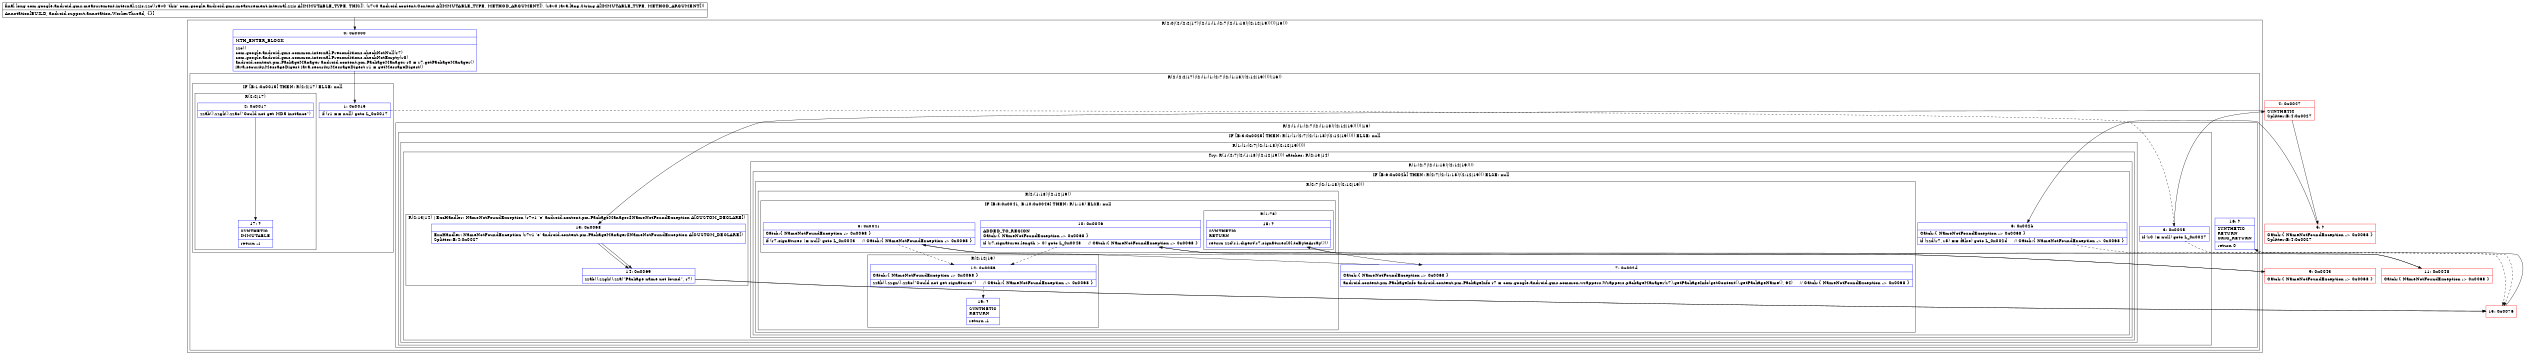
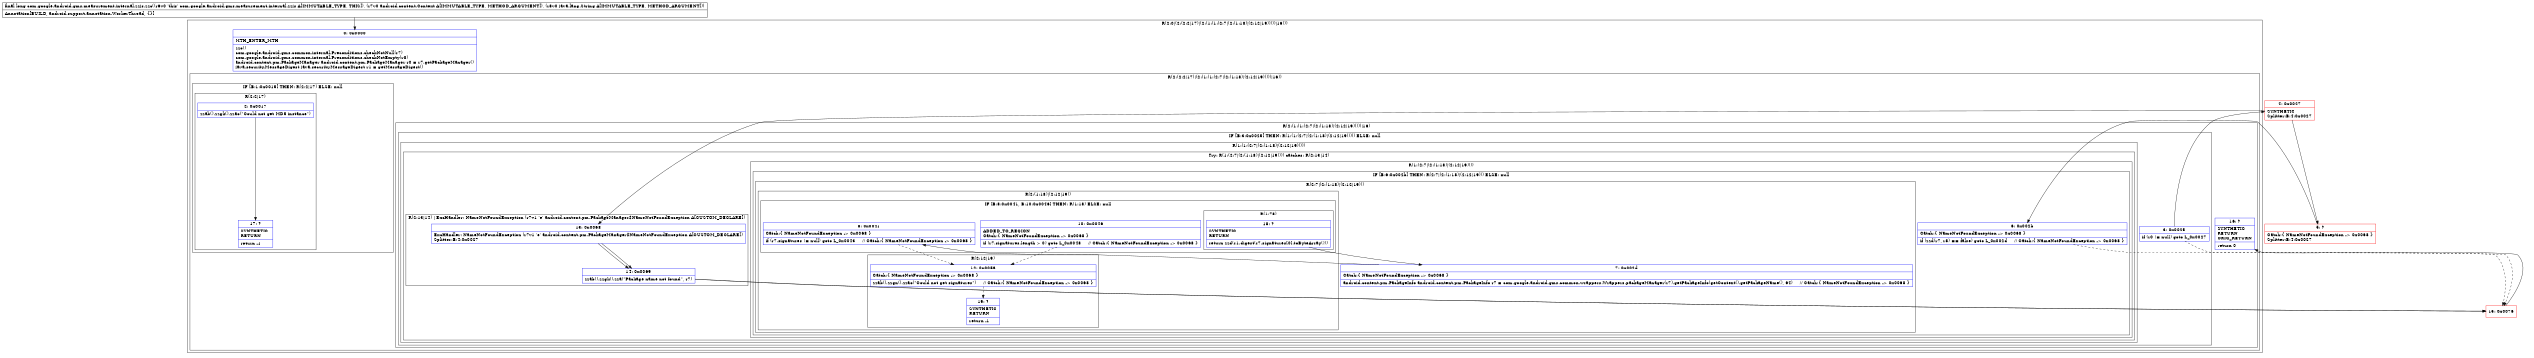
node "0: 0x0000": text "MTH_ENTER_BLOCK" -> "MTH_ENTER_MTH"
node "1: 0x0015": removed
node "17: ?": text "IMMUTABLE" -> "RETURN"
node "9: 0x0043": removed
node "11: 0x0048": removed
